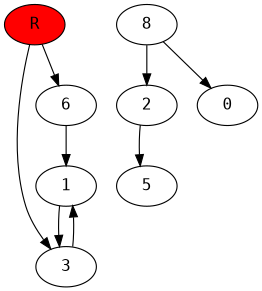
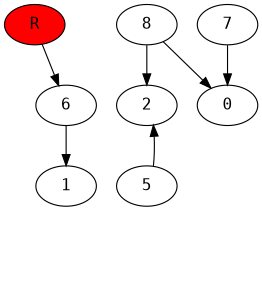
node "7": added
edge "2" -> "5": reversed
node "3": removed
